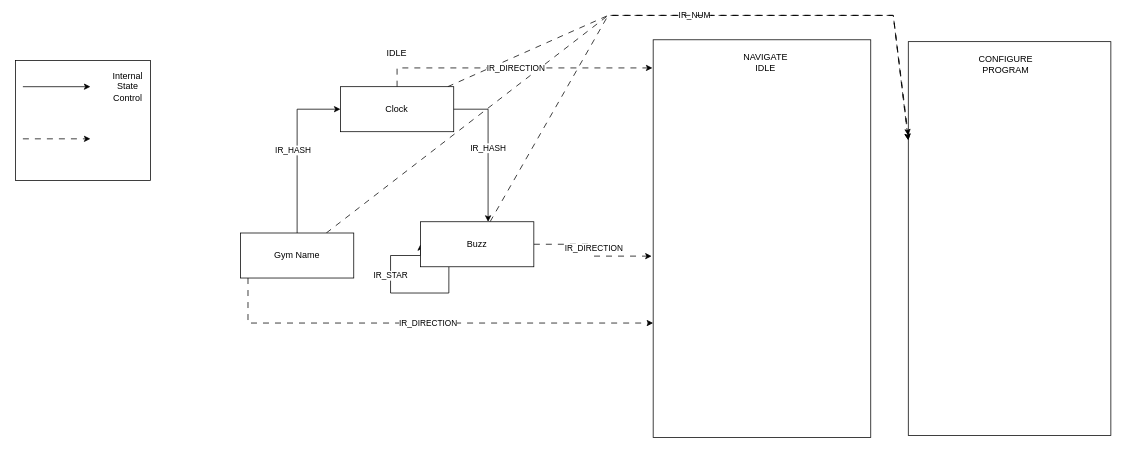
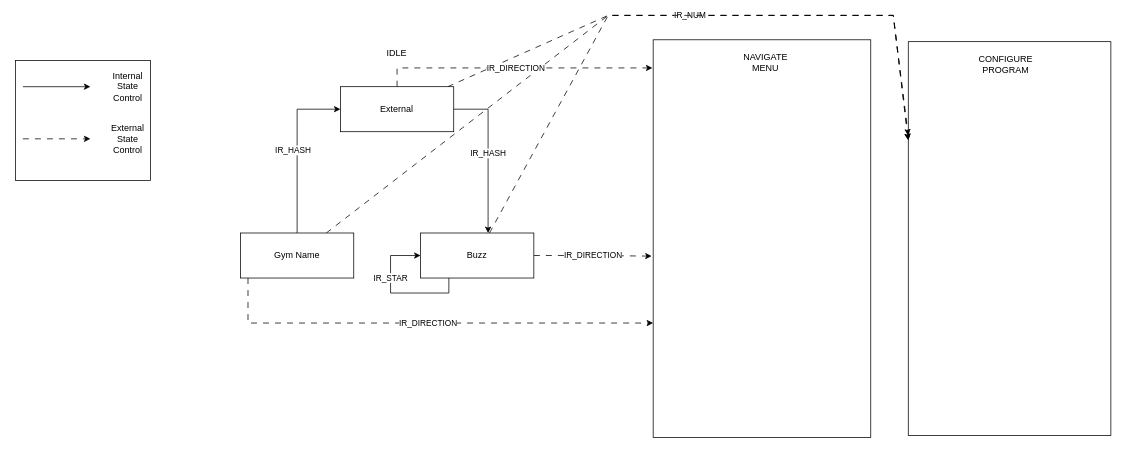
node "NAVIGATE IDLE": label "NAVIGATE IDLE" -> "NAVIGATE MENU"
node "Clock": label "Clock" -> "External"
node "External State Control": added
node "Buzz": moved (477, 244) -> (477, 255)
